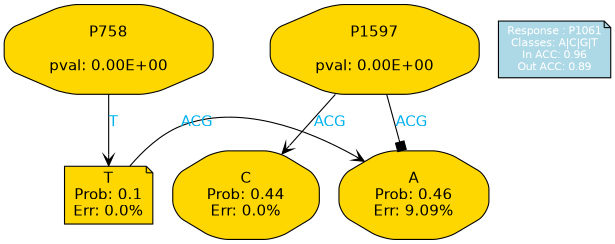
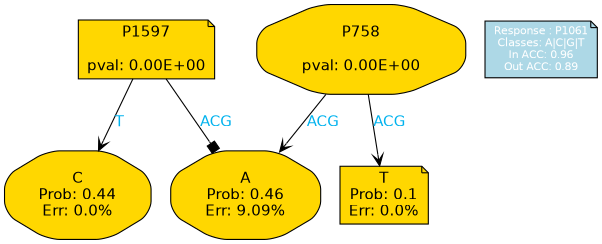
node "P1597 pval: 0.00E+00": shape octagon -> note
edge "T Prob: 0.1 Err: 0.0%" -> "A Prob: 0.46 Err: 9.09%": now "P758 pval: 0.00E+00" -> "A Prob: 0.46 Err: 9.09%"
edge "P758 pval: 0.00E+00" -> "T Prob: 0.1 Err: 0.0%": label "T" -> "ACG"
edge "P1597 pval: 0.00E+00" -> "C Prob: 0.44 Err: 0.0%": label "ACG" -> "T"
